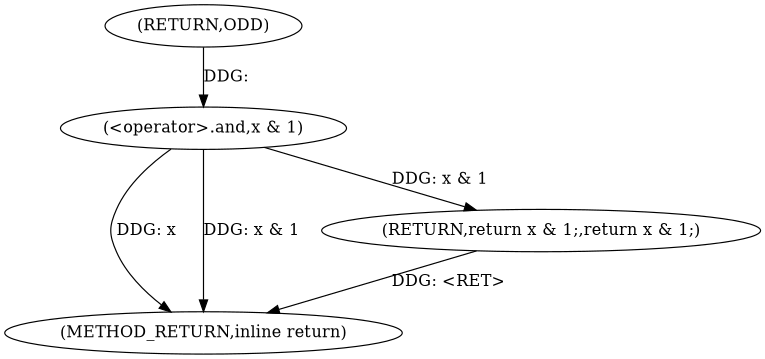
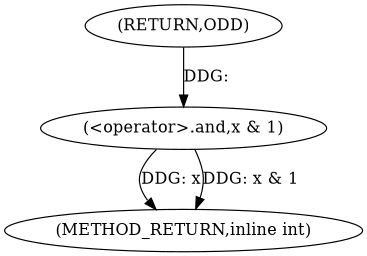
node "(RETURN,return x & 1;,return x & 1;)": removed
node "(METHOD_RETURN,inline return)": label "(METHOD_RETURN,inline return)" -> "(METHOD_RETURN,inline int)"
